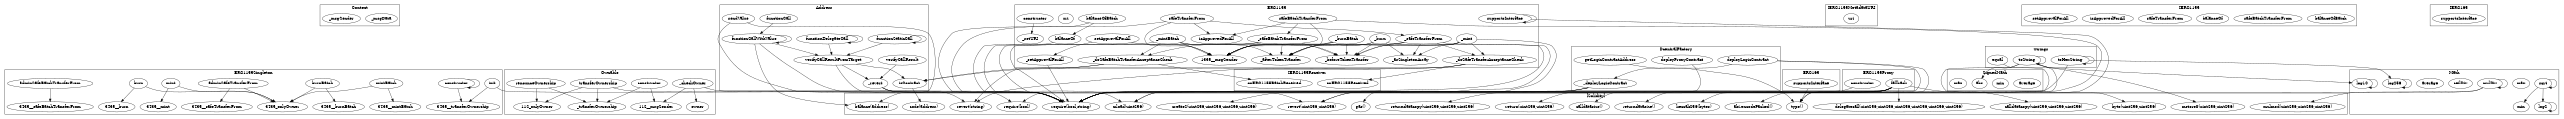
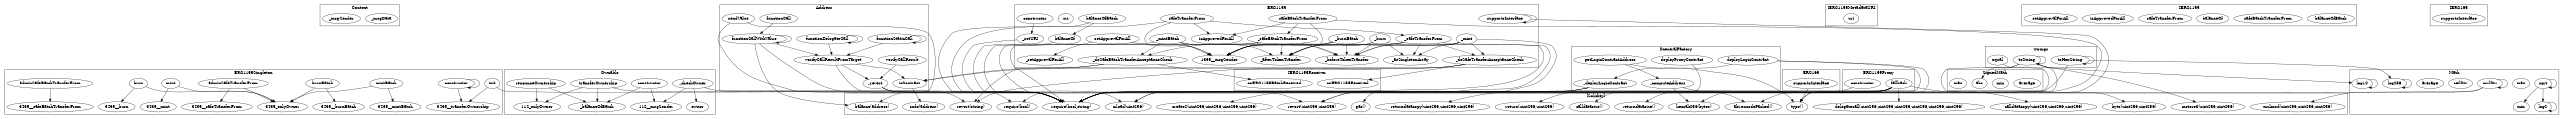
edge "_setApprovalForAll" -> "require(bool,string)": now "_setURI" -> "require(bool,string)"
node "_computeAddress": added
node "_transferOwnership": label "_transferOwnership" -> "_balanceOfBatch"
